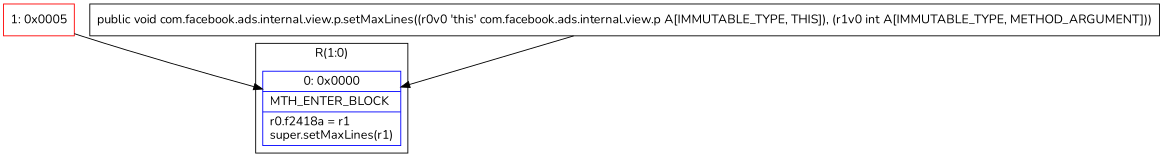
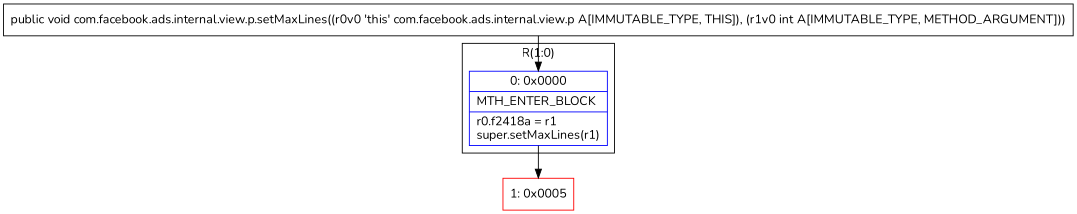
edge "1: 0x0005" -> "0: 0x0000": reversed
